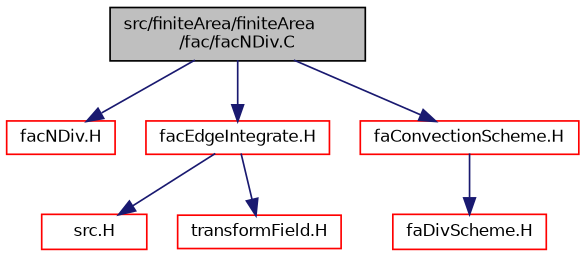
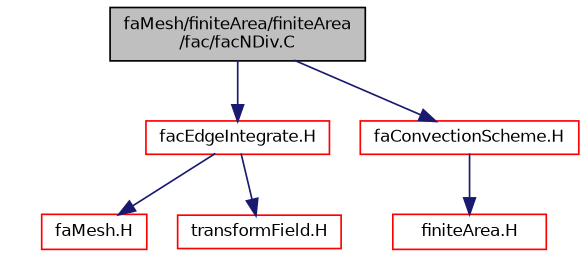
node "src/finiteArea/finiteArea /fac/facNDiv.C": label "src/finiteArea/finiteArea /fac/facNDiv.C" -> "faMesh/finiteArea/finiteArea /fac/facNDiv.C"
node "facNDiv.H": removed
node "src.H": label "src.H" -> "faMesh.H"
node "faDivScheme.H": label "faDivScheme.H" -> "finiteArea.H"
